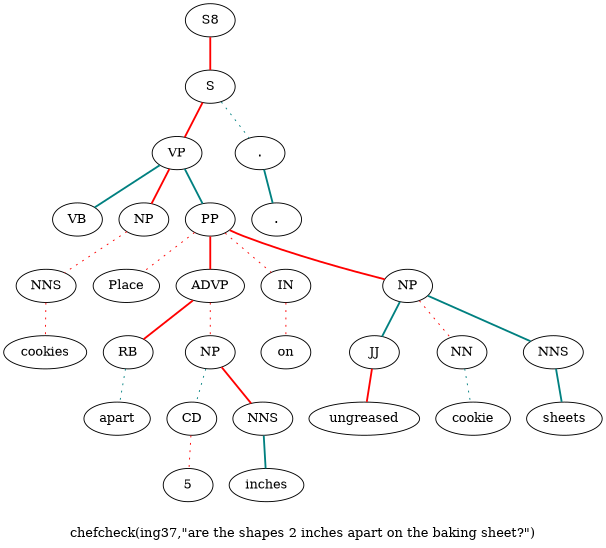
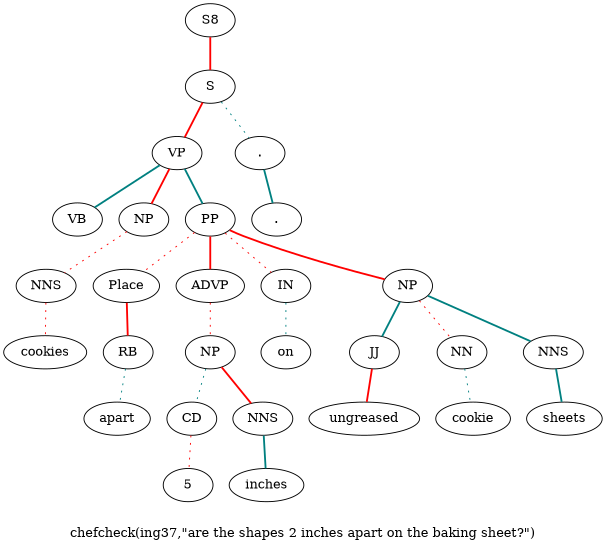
edge "IN" -- "on": color red -> teal
edge "ADVP" -- "RB": now "Place" -- "RB"
